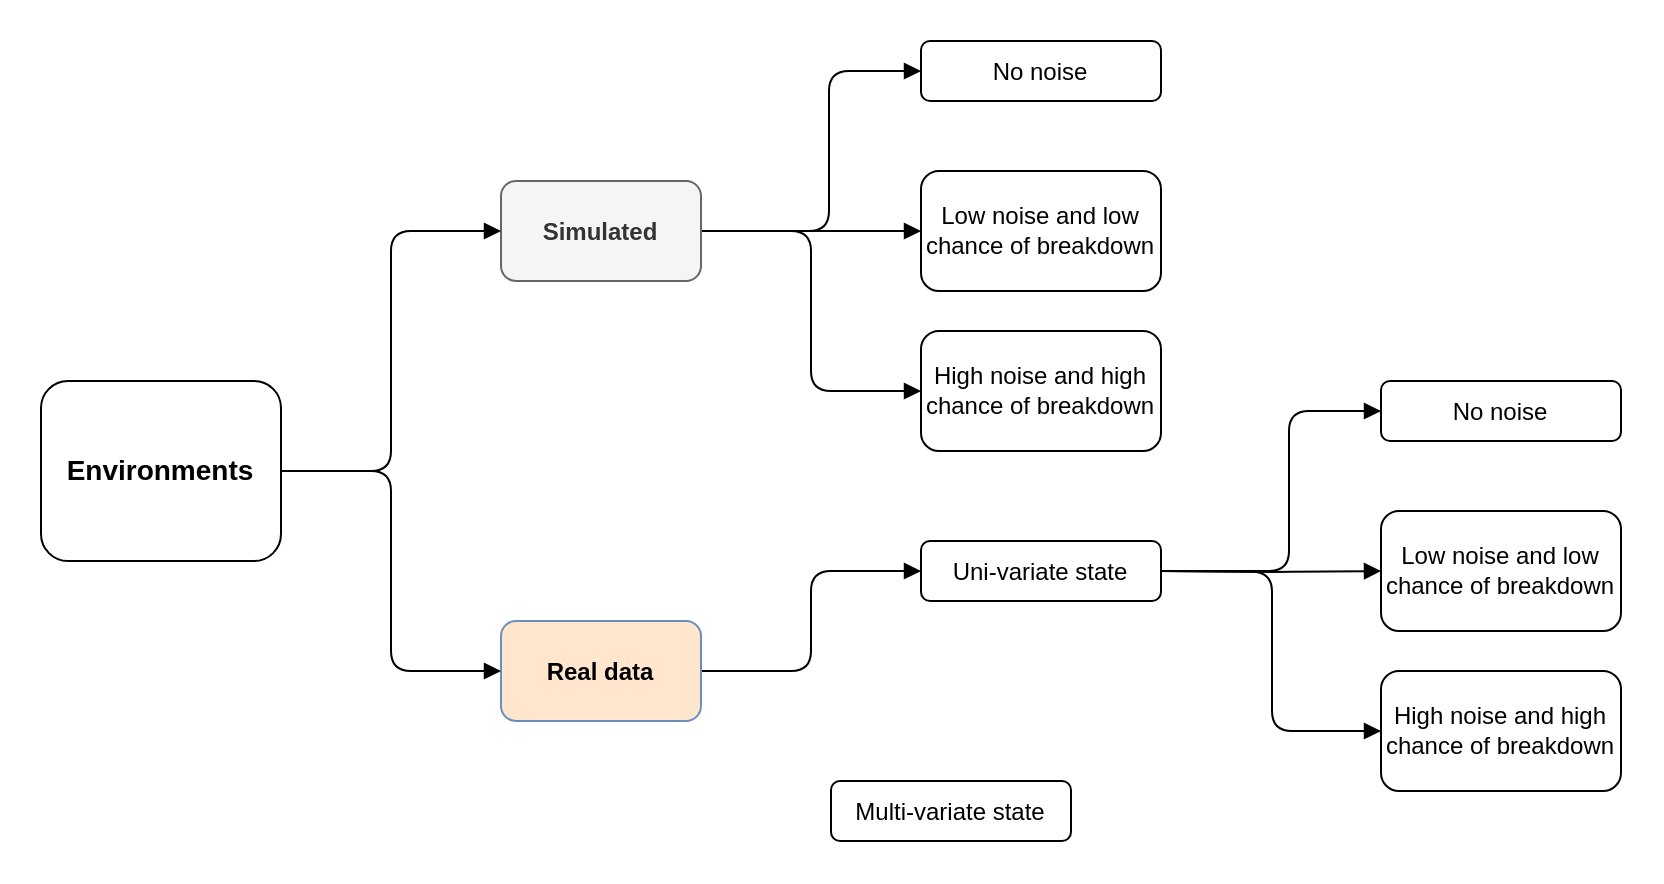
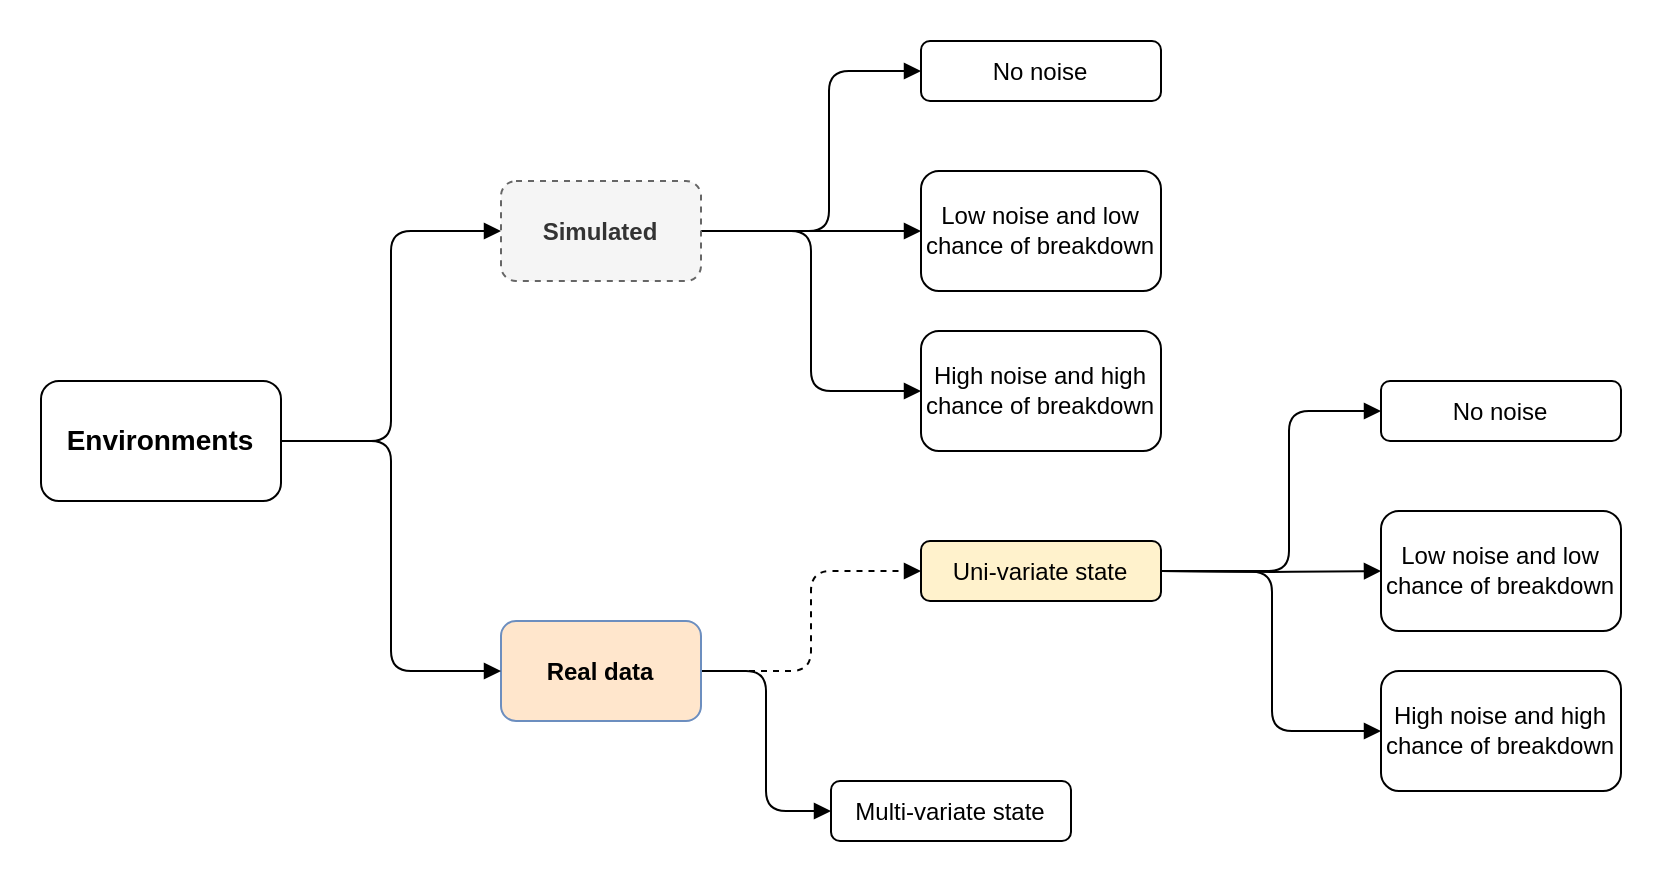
node "Simulated": style solid -> dashed
node "Environments": size 240x180 -> 240x120
node "Uni-variate state": fillcolor #ffffff -> #fff2cc
edge "Real data" -> "Uni-variate state": style solid -> dashed
edge "Real data" -> "Multi-variate state": added
